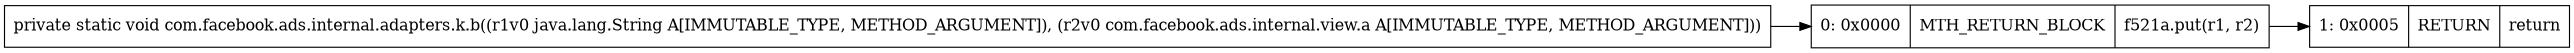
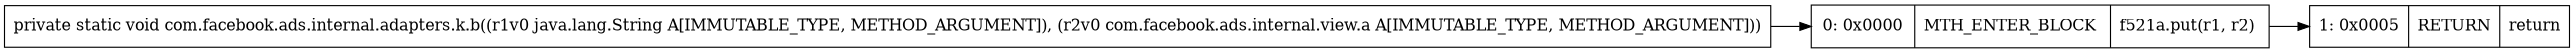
node "0: 0x0000": text "MTH_RETURN_BLOCK" -> "MTH_ENTER_BLOCK"
